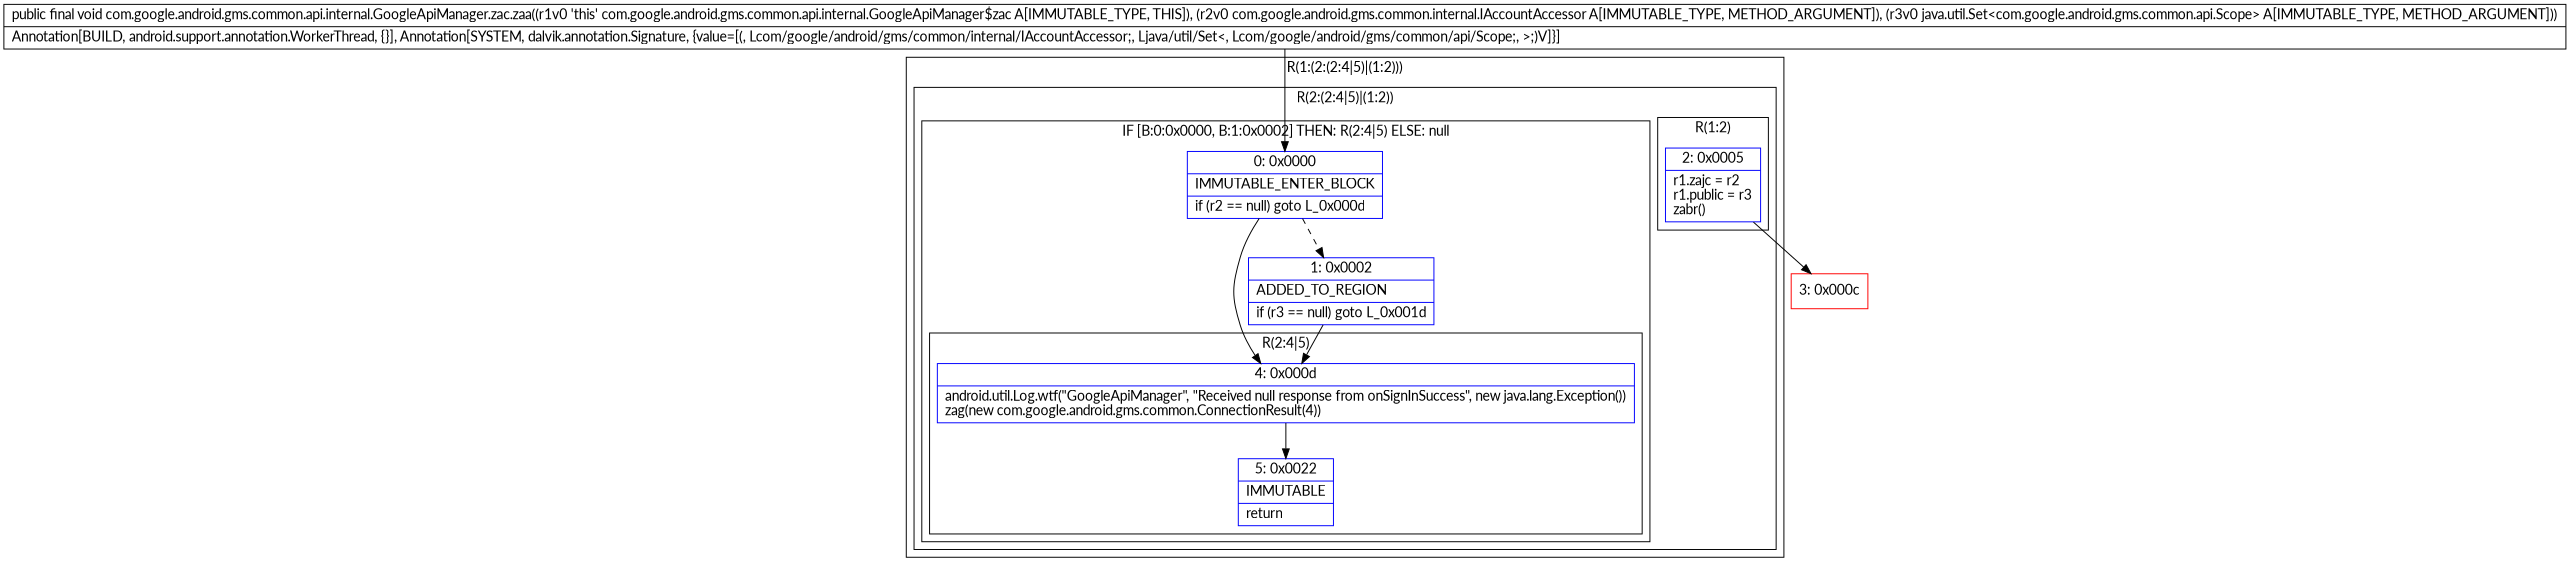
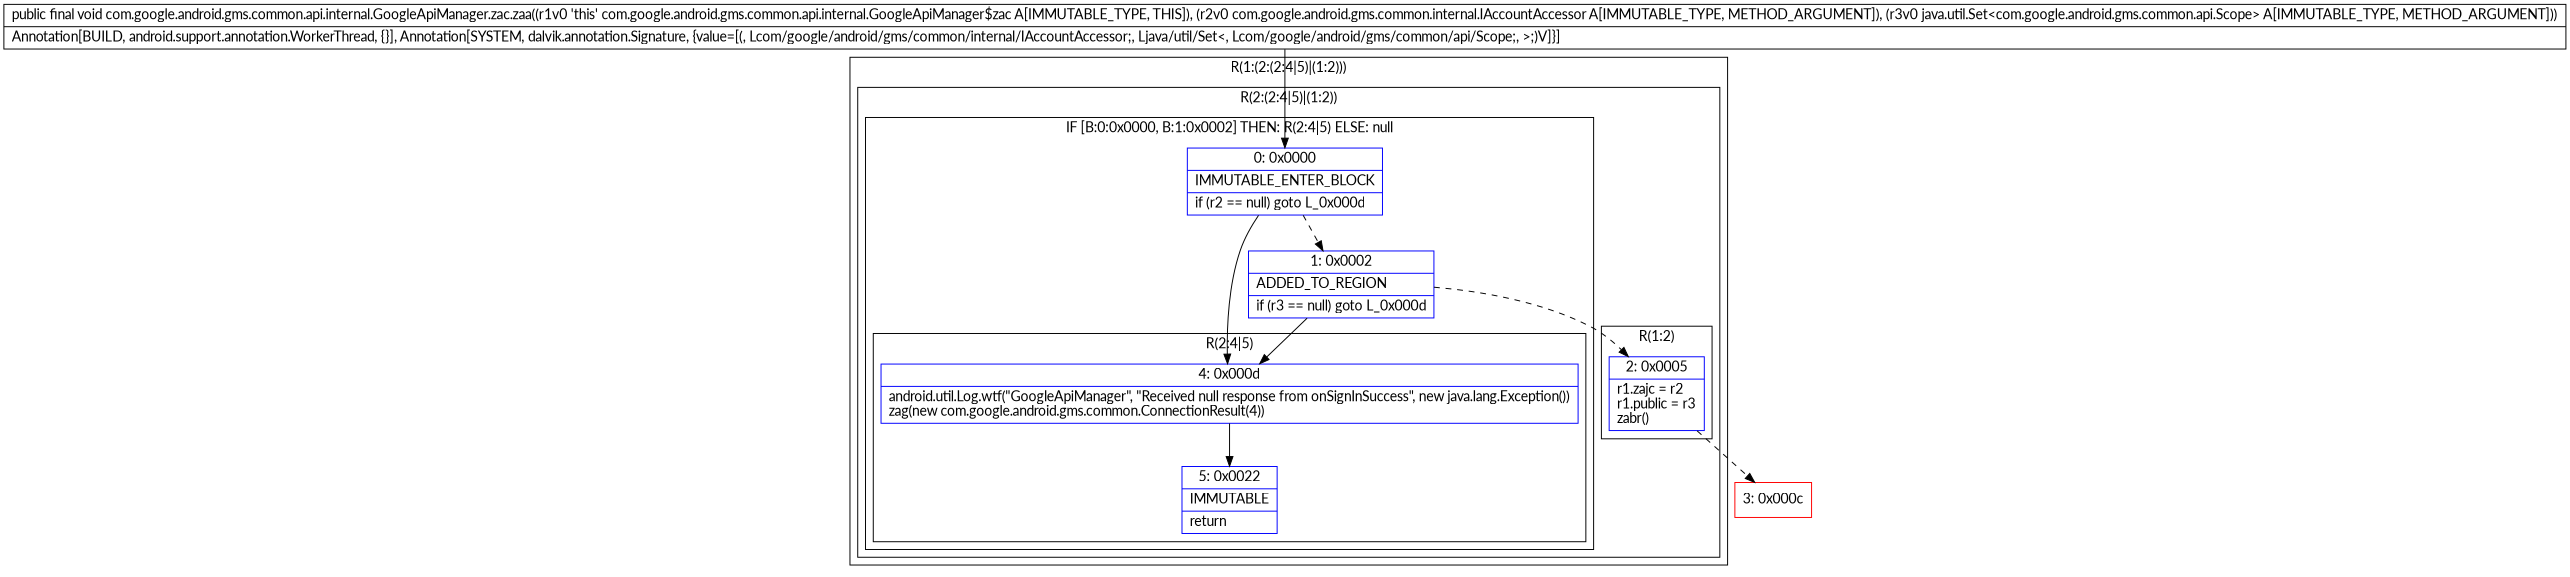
edge "2: 0x0005" -> "3: 0x000c": style solid -> dashed
edge "1: 0x0002" -> "2: 0x0005": added
node "1: 0x0002": text "if (r3 == null) goto L_0x001d" -> "if (r3 == null) goto L_0x000d"
